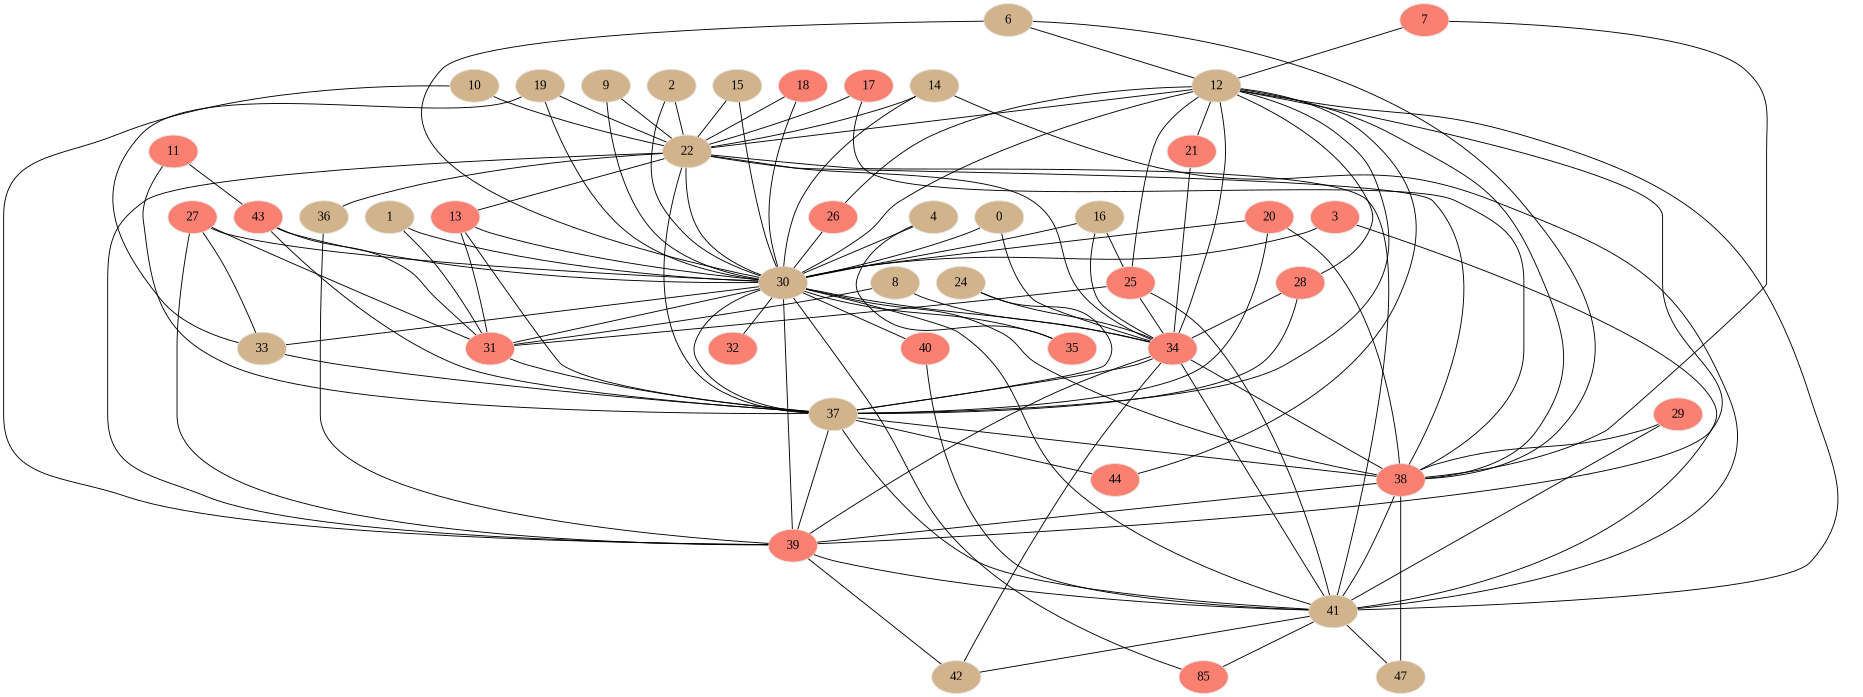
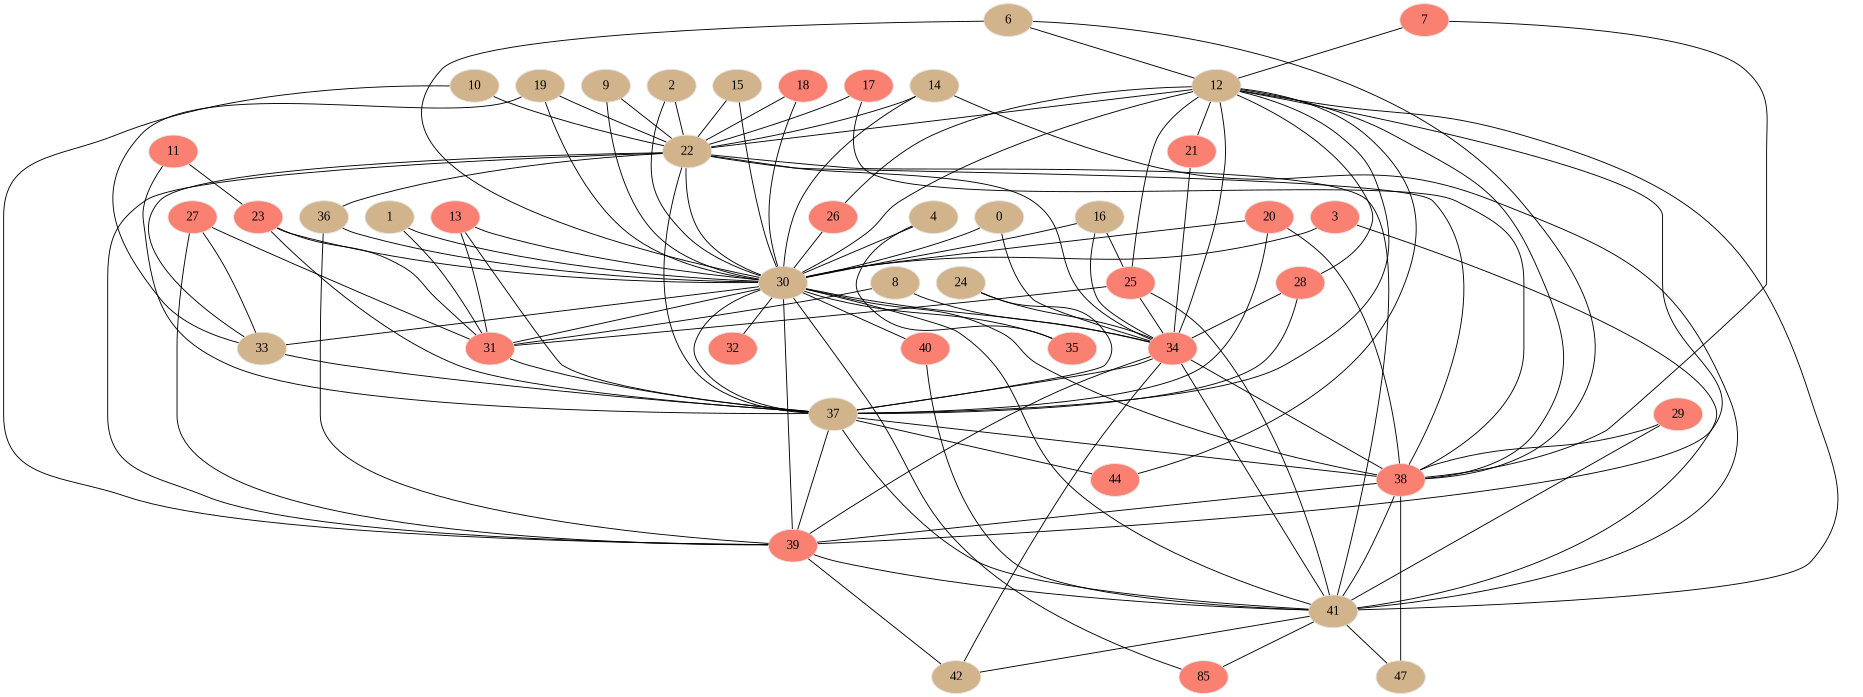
edge "22" -- "13": now "22" -- "33"
node "43": label "43" -> "23"
edge "27" -- "30": now "36" -- "30"
